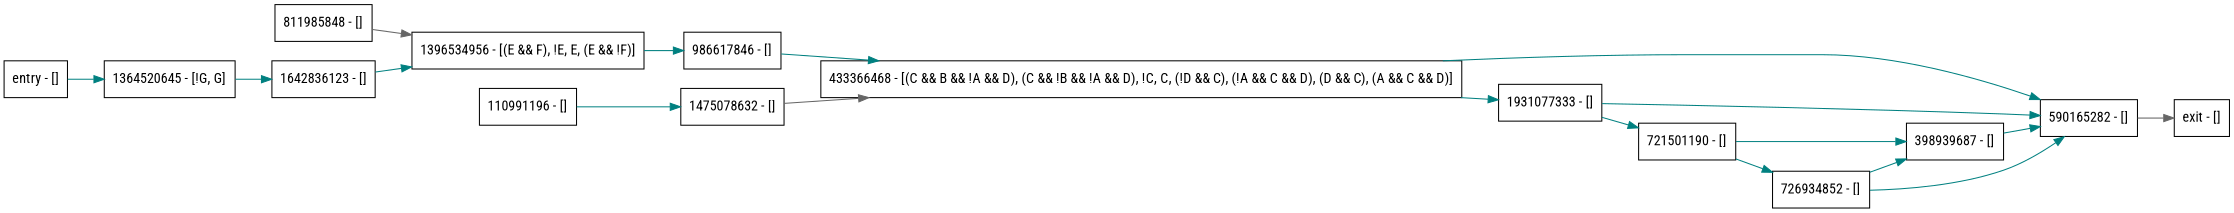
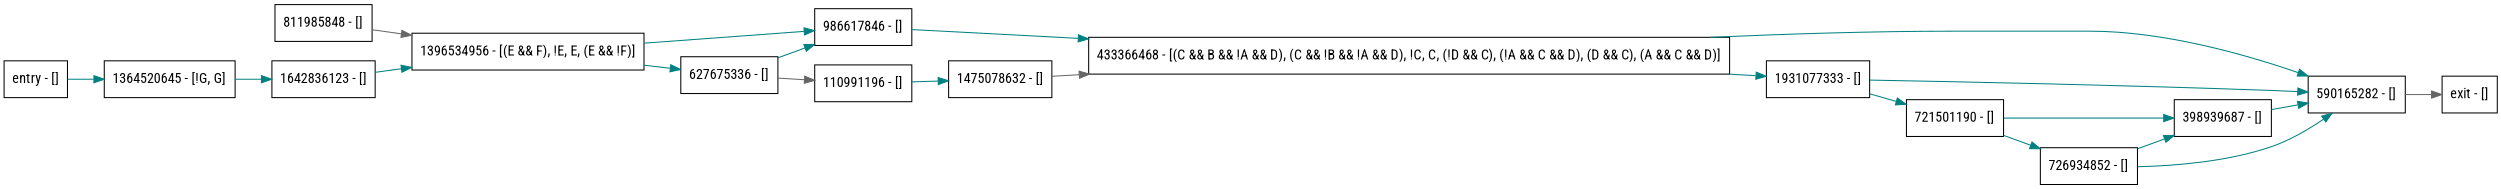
node "627675336 - []": added
